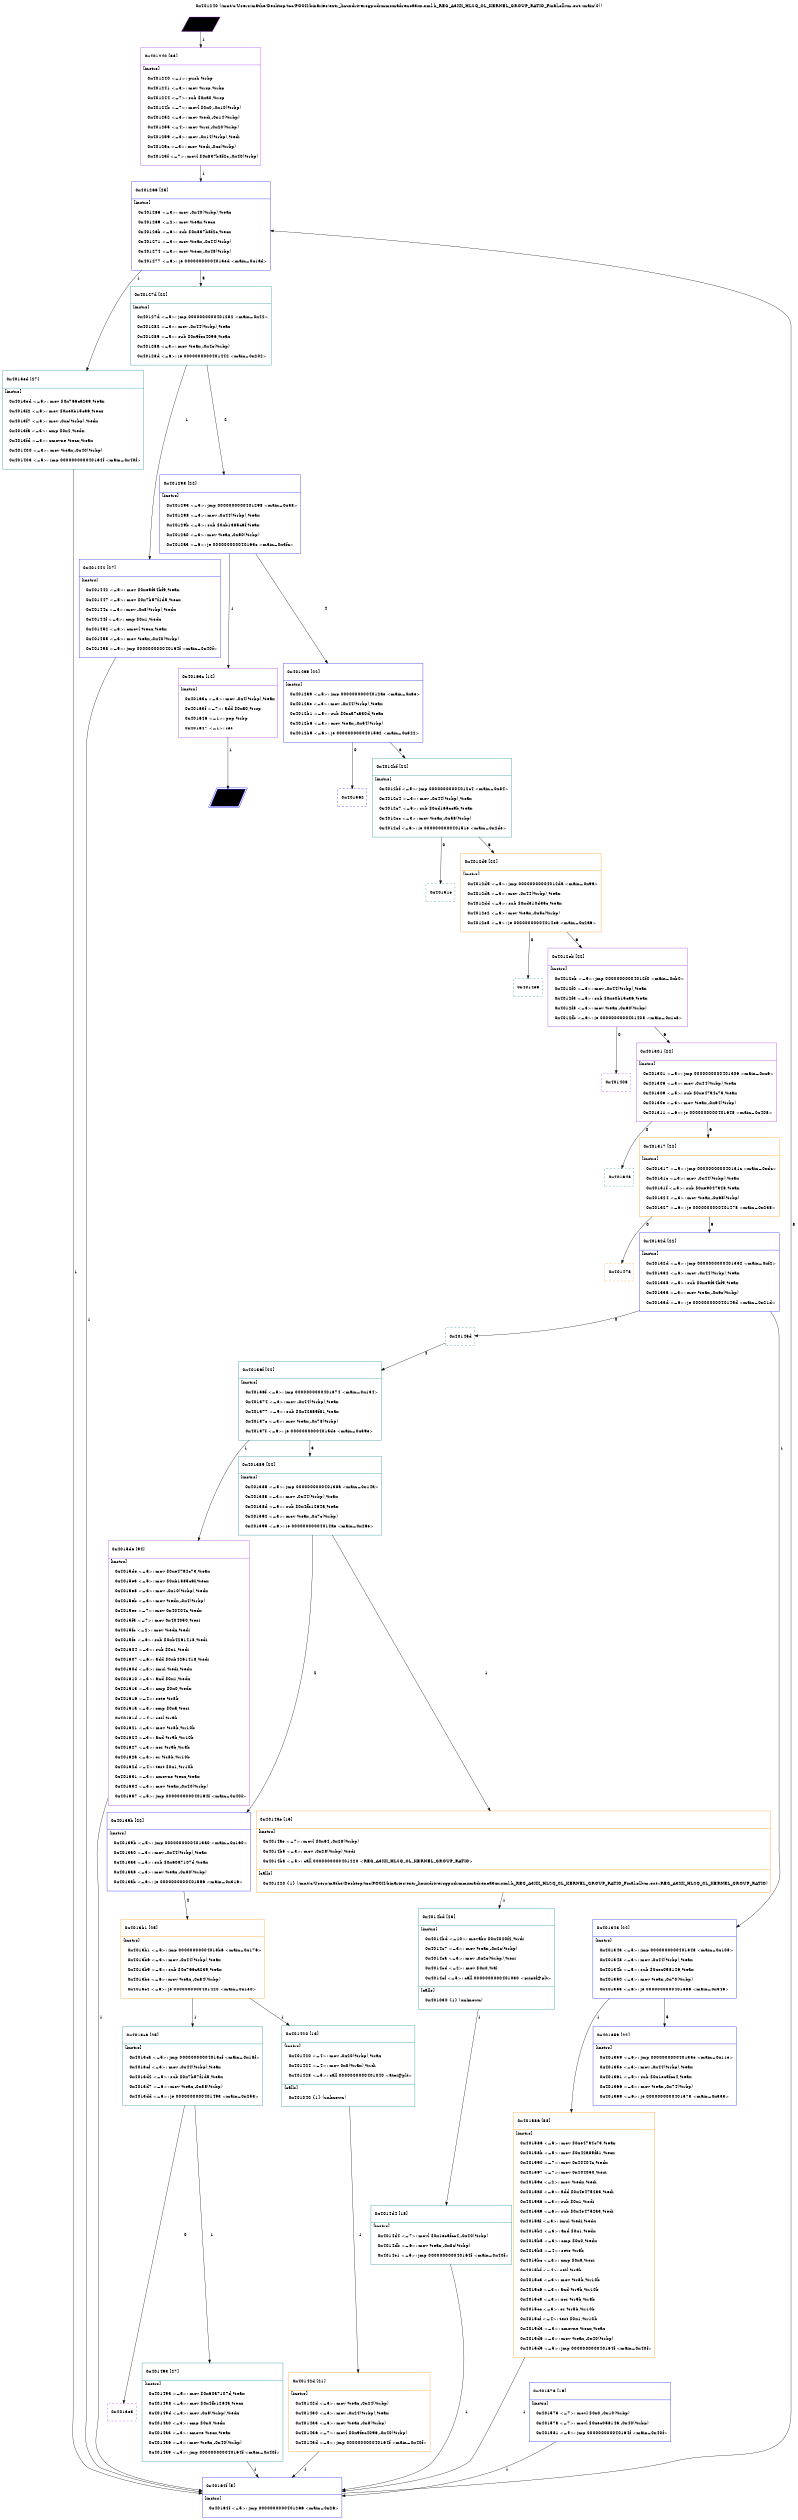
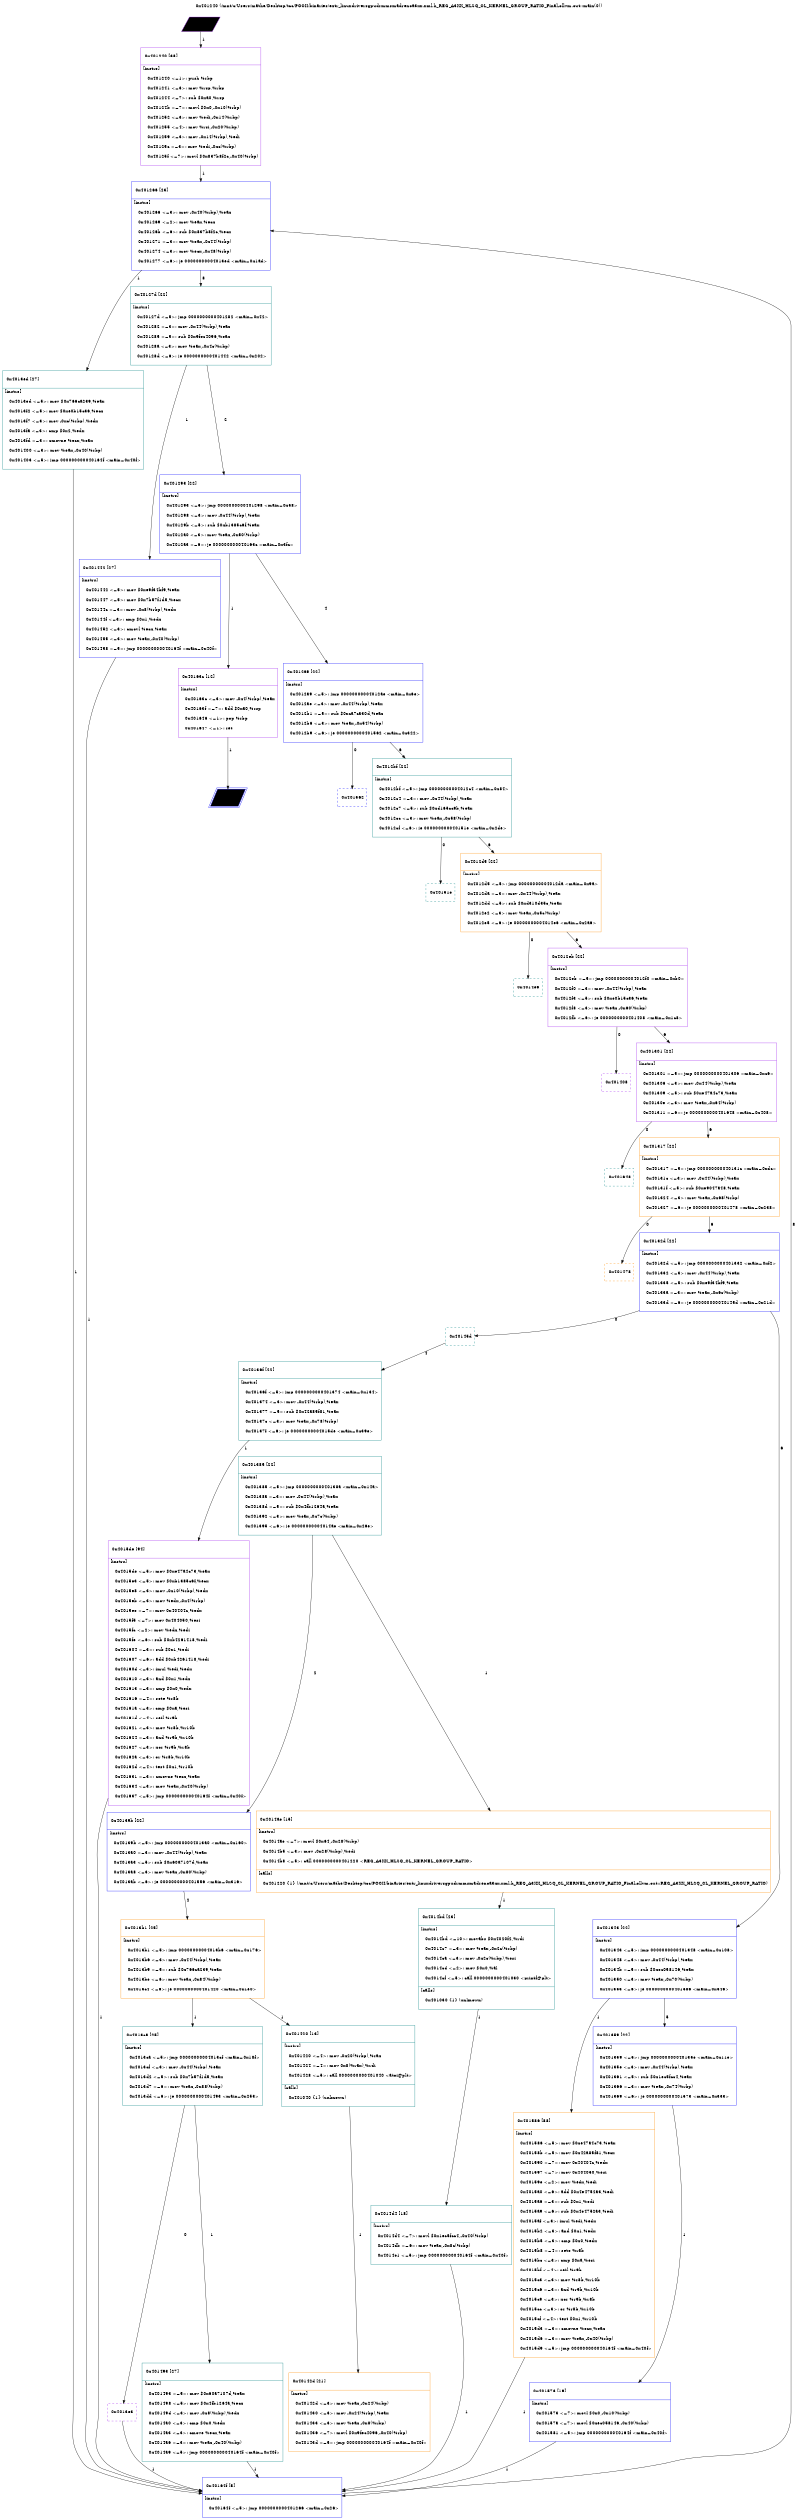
edge "0x40136f [22]" -> "0x401385 [22]": removed, label "3"
edge "0x40132d [22]" -> "0x401343 [22]": label " 1" -> " 6"
edge "0x401359 [22]" -> "0x401573 [19]": added, label "1"
edge "0x40142d [21]" -> "0x40164f [5]": now "0x4013e3" -> "0x40164f [5]"
